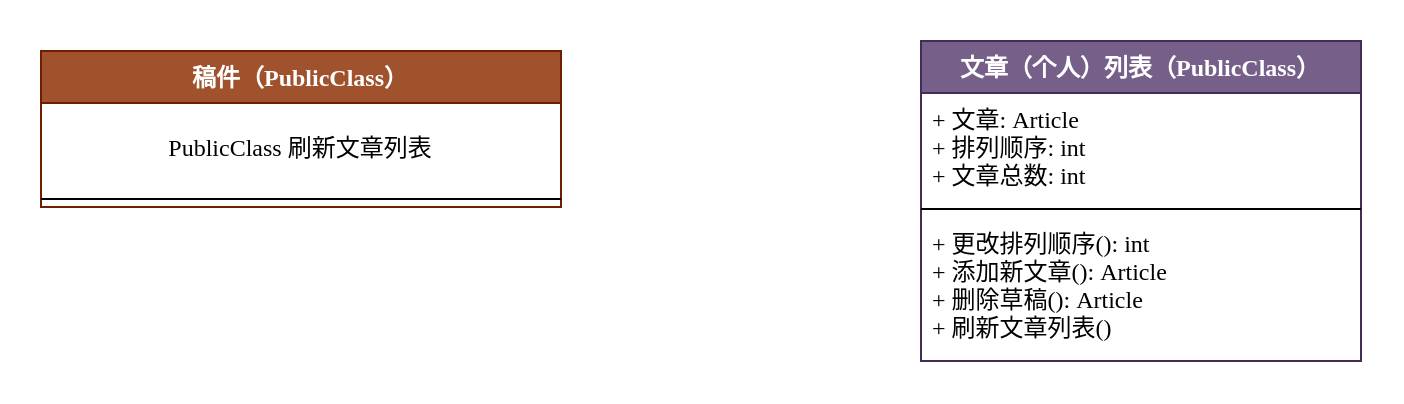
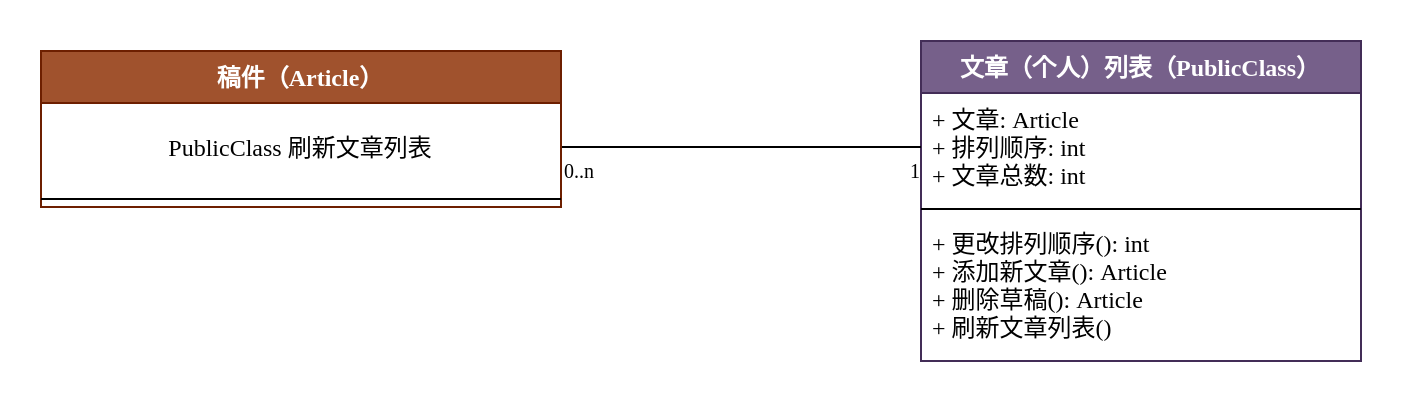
node "稿件（PublicClass）": label "稿件（PublicClass）" -> "稿件（Article）"
edge "PublicClass 刷新文章列表" -- "+ 文章: Article + 排列顺序: int + 文章总数: int": added, labels "0..n", "1"
